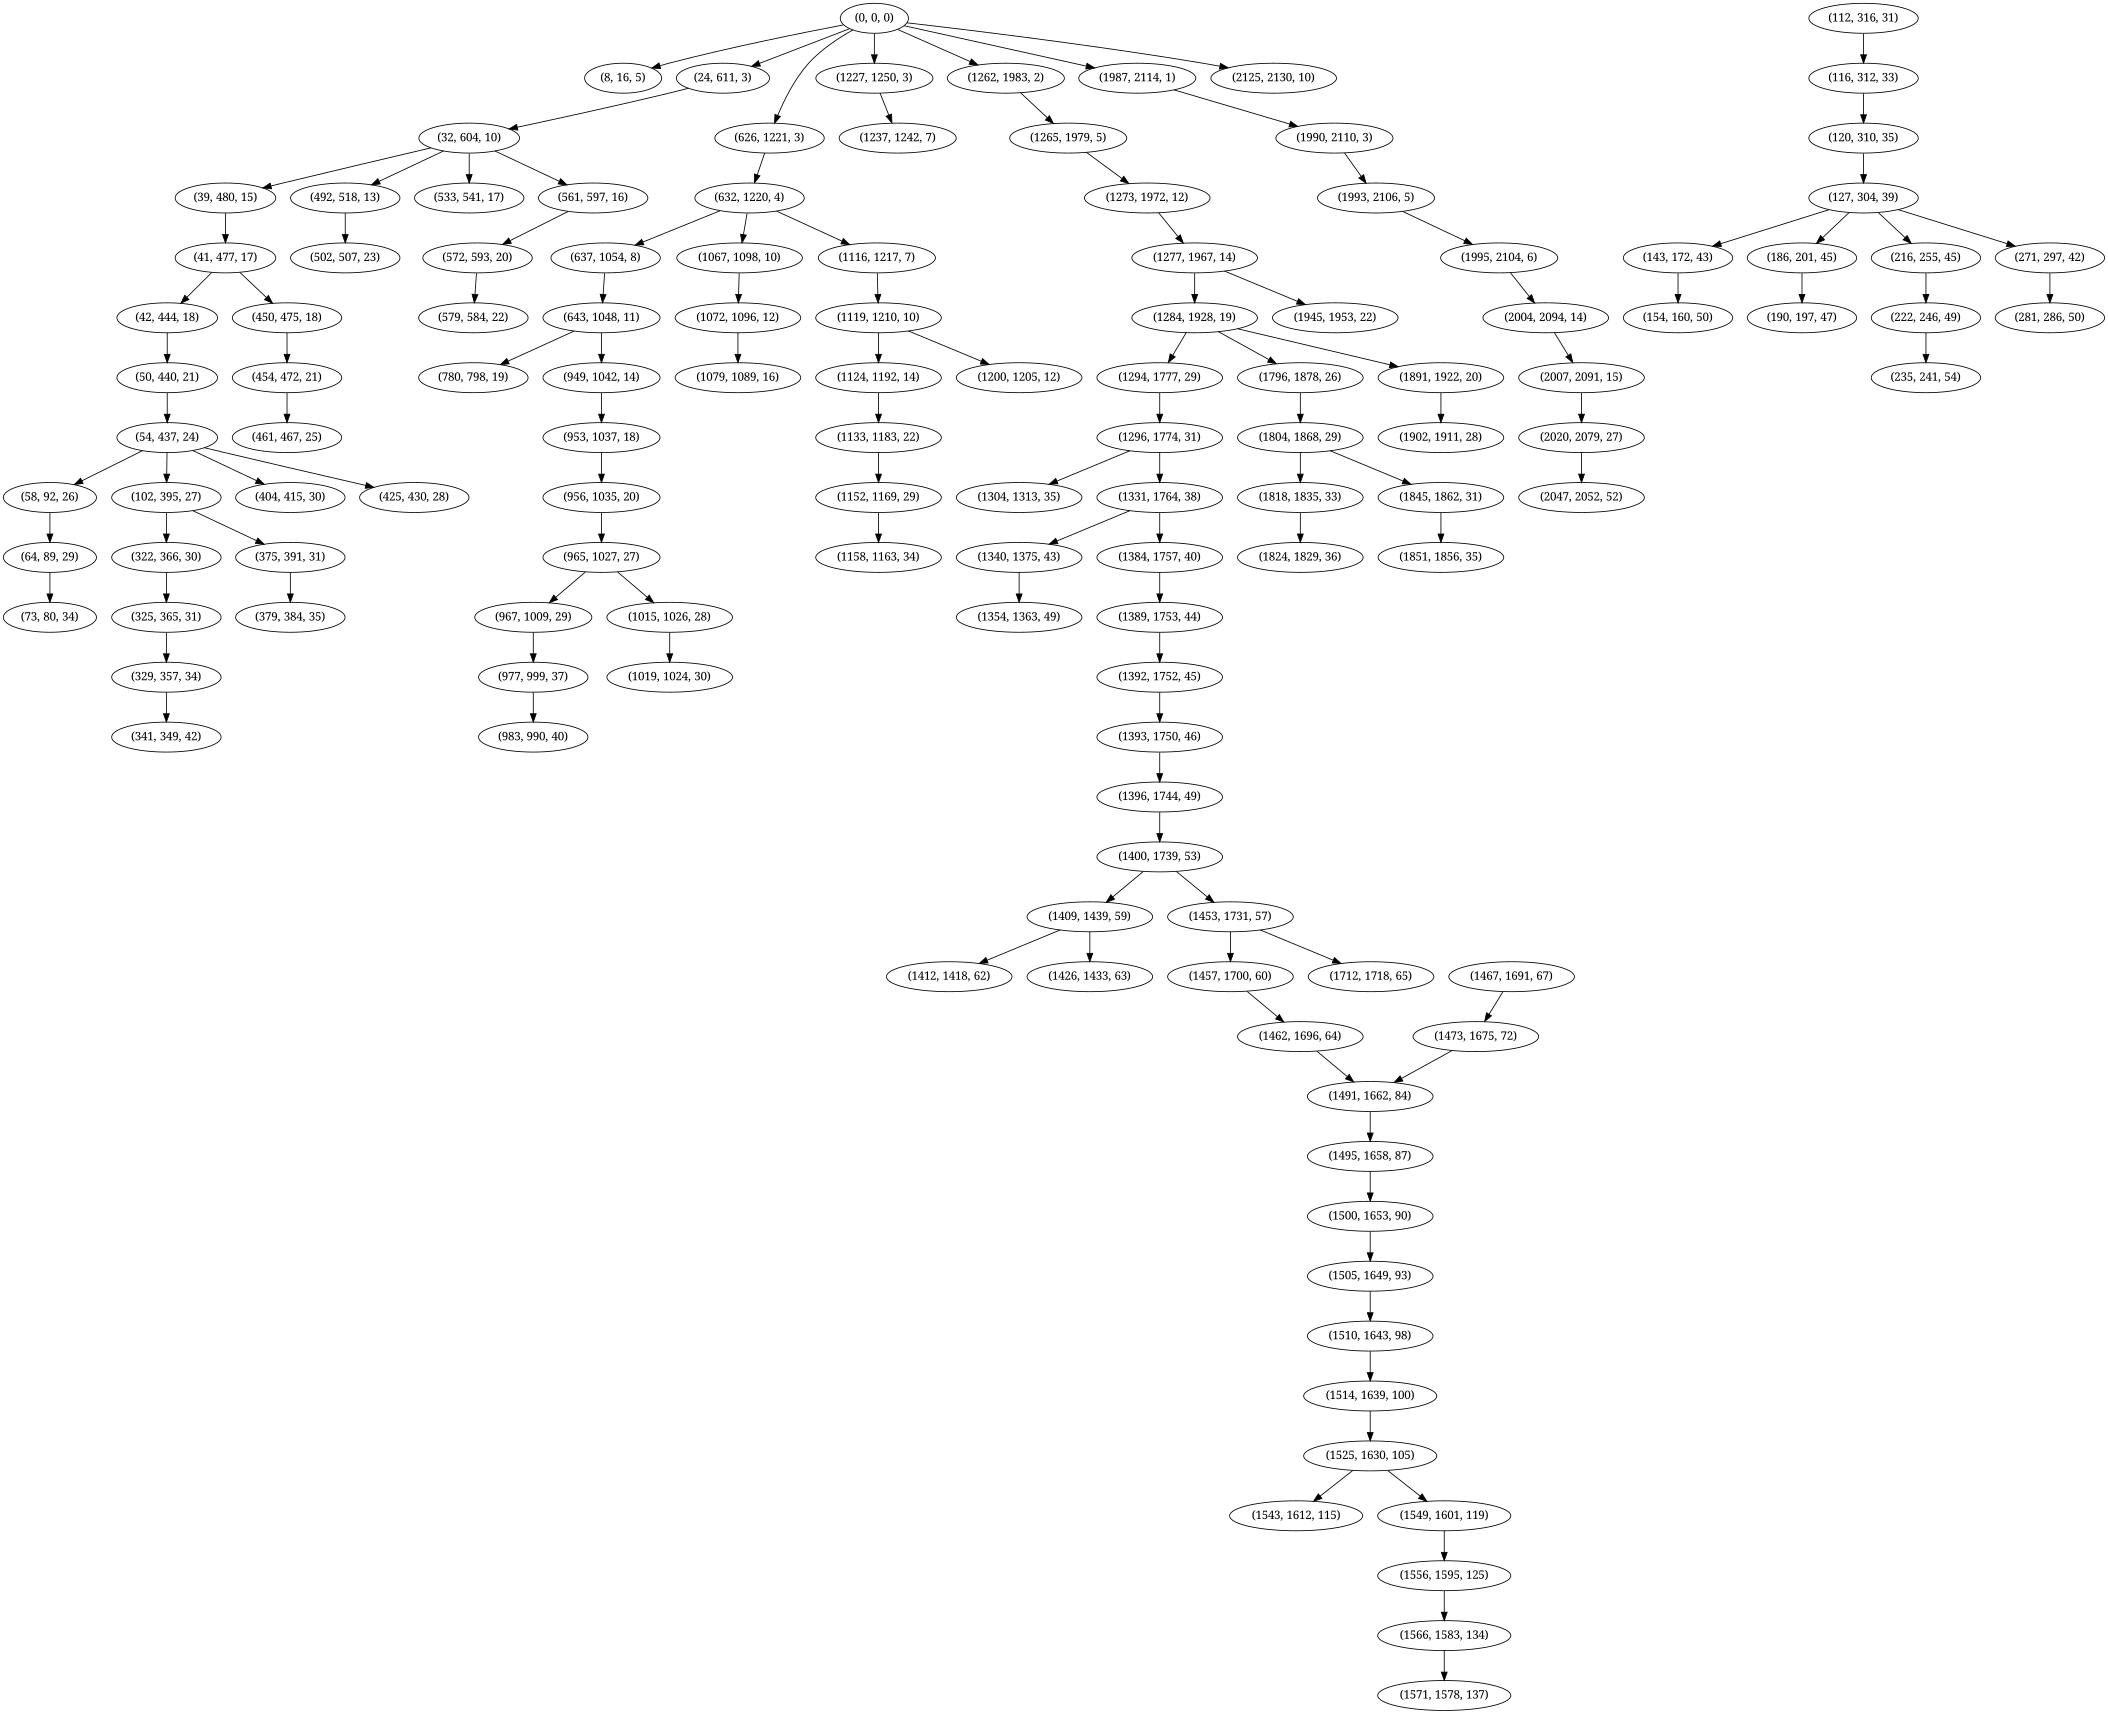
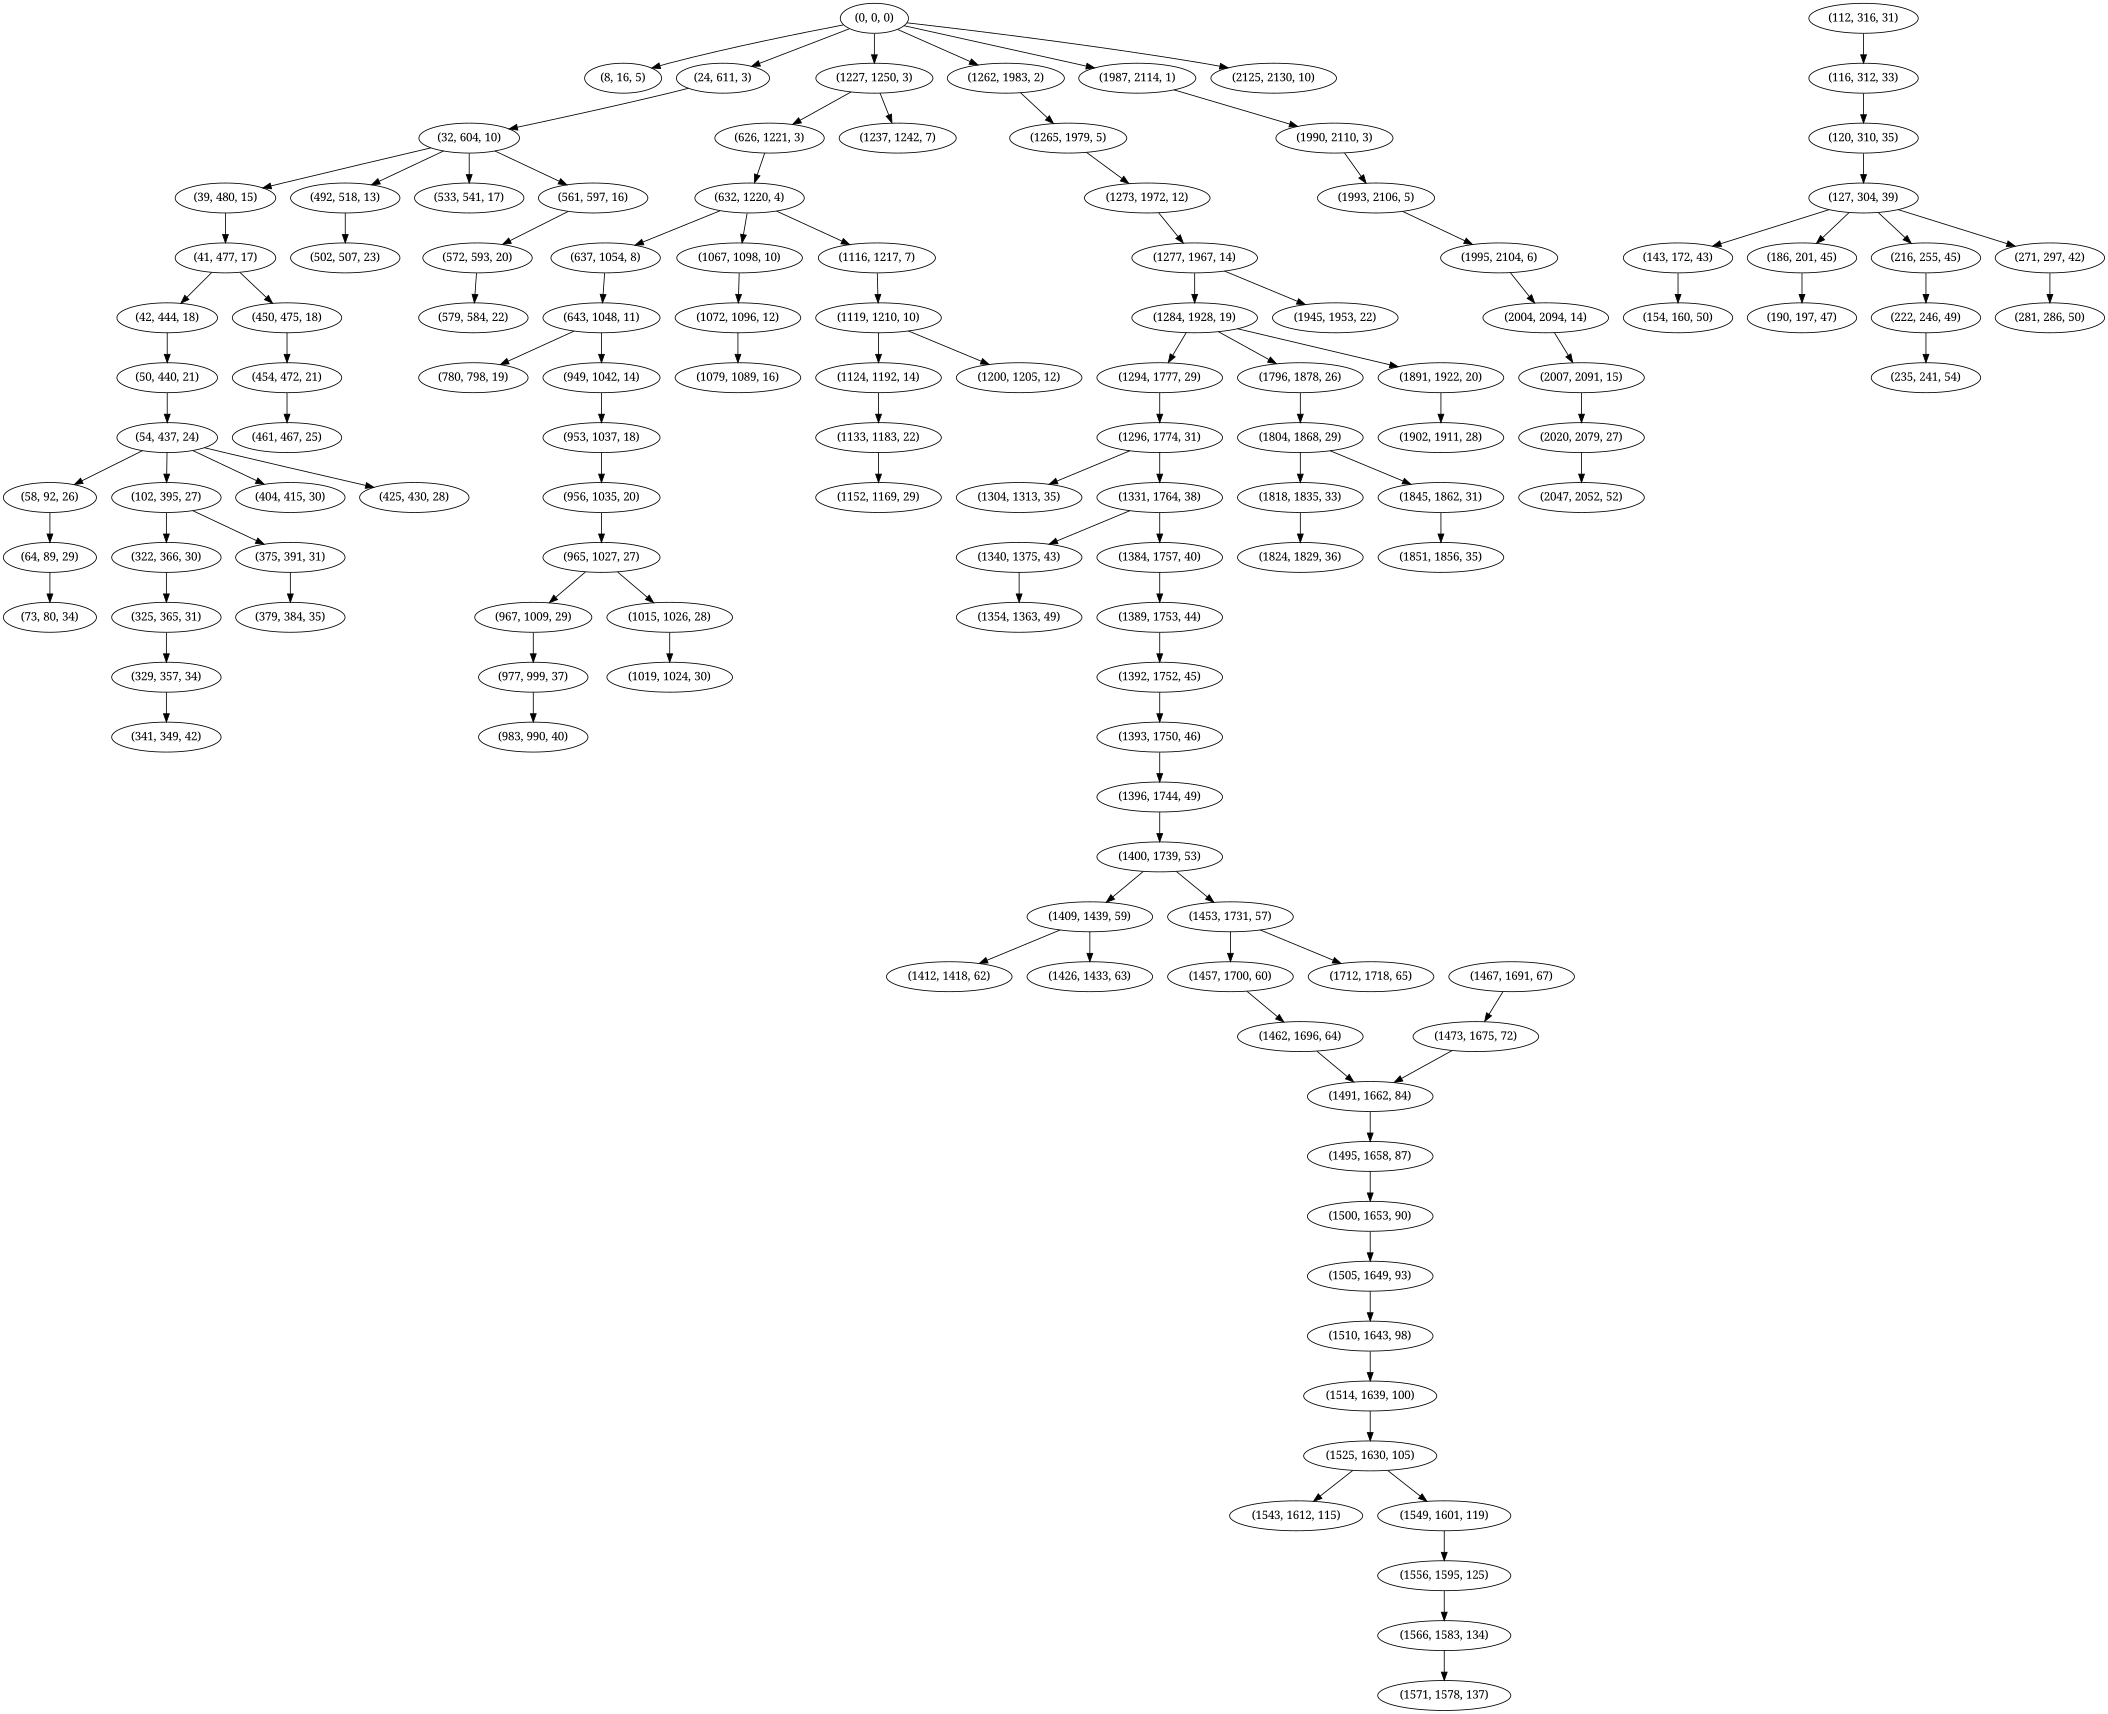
edge "(0, 0, 0)" -> "(626, 1221, 3)": now "(1227, 1250, 3)" -> "(626, 1221, 3)"
node "(1158, 1163, 34)": removed
